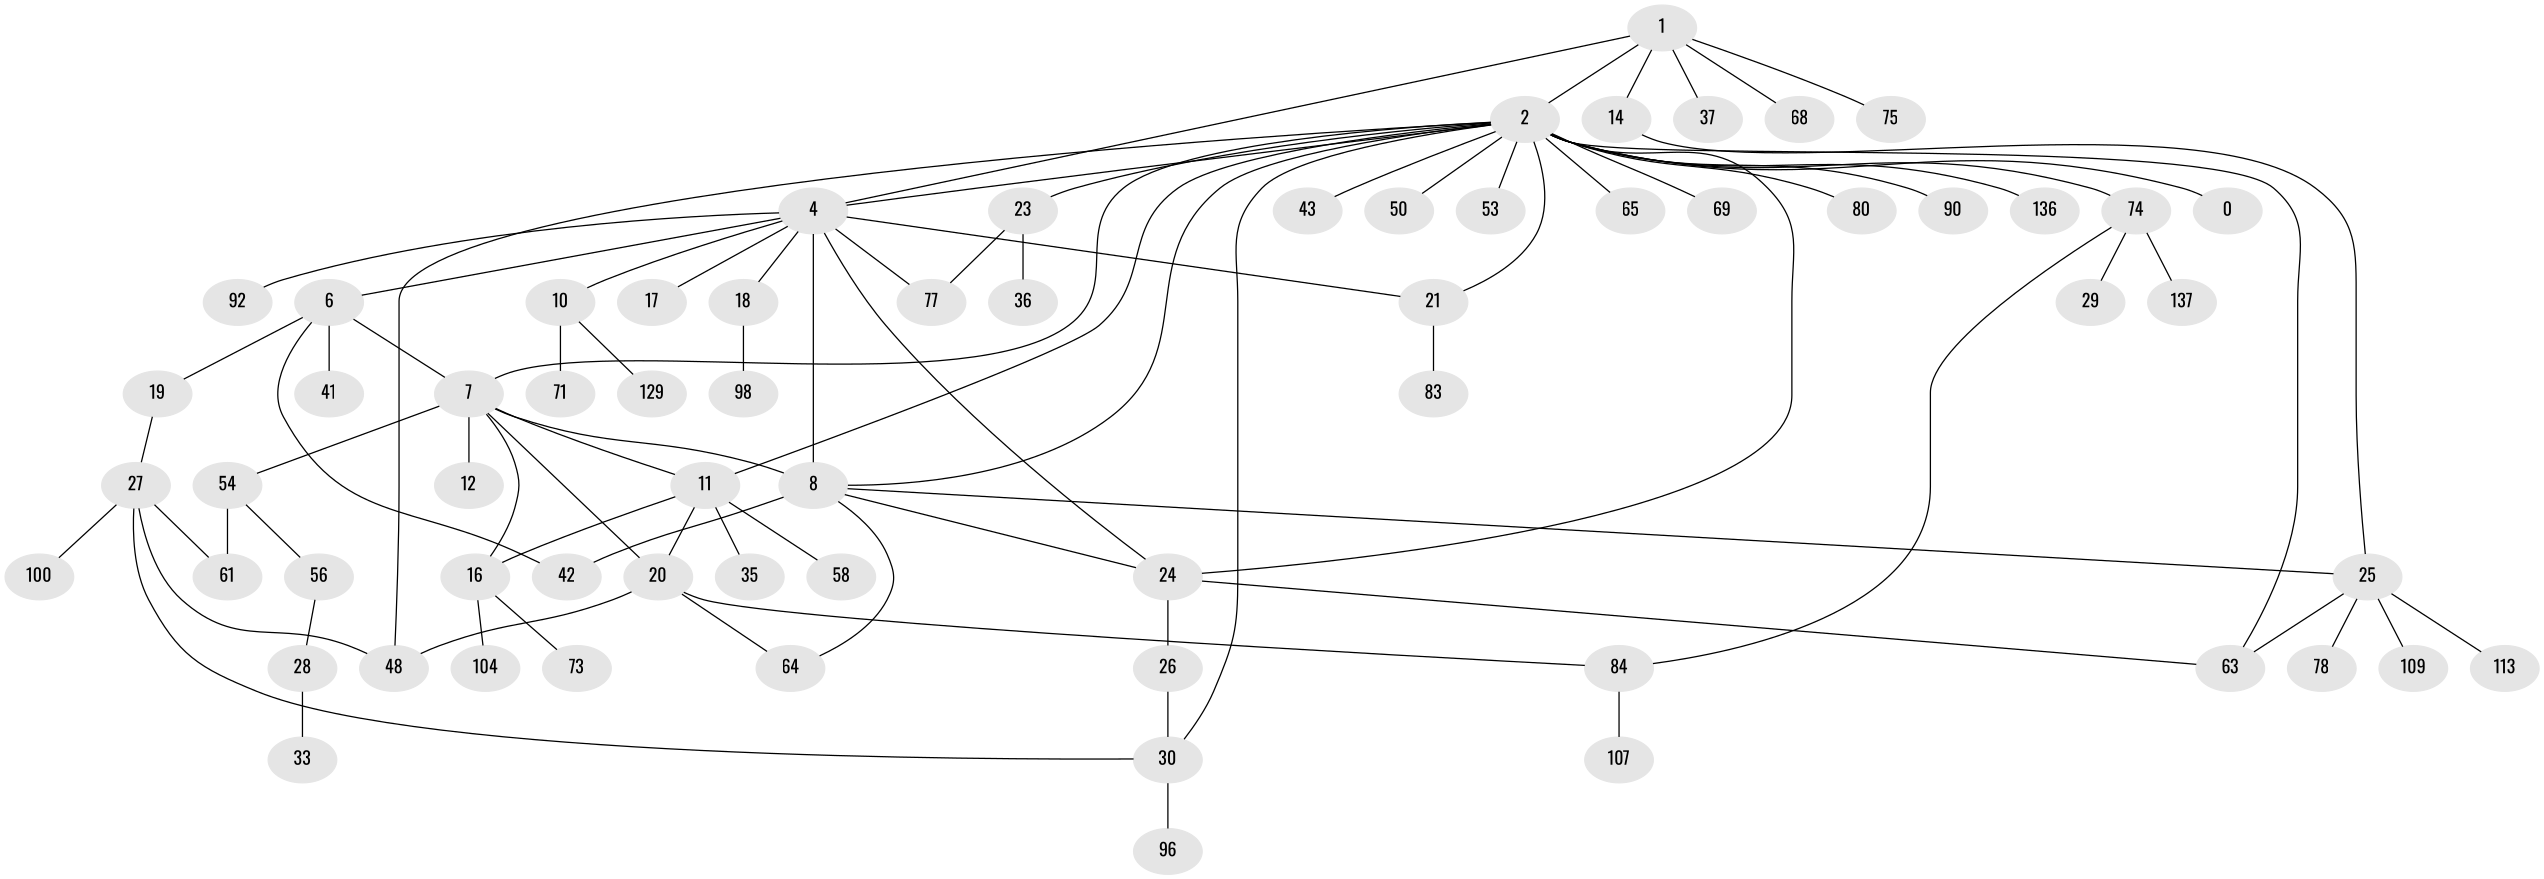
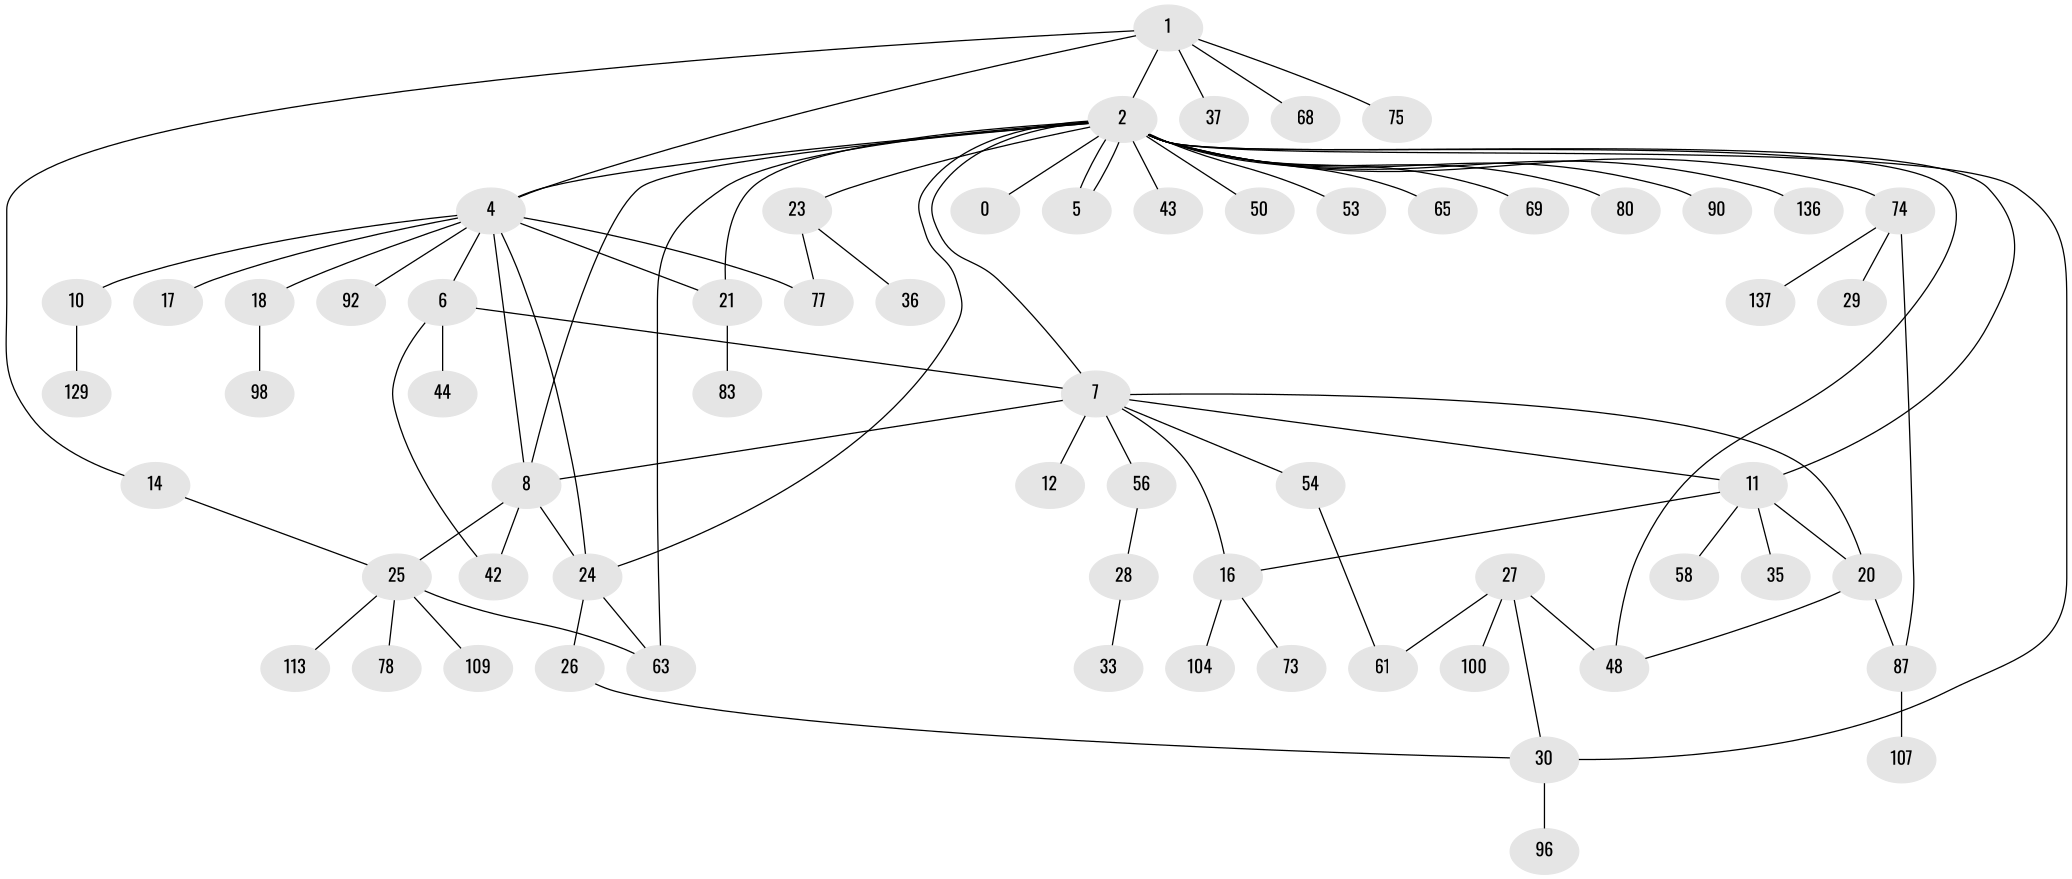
node "5": added
node "19": removed
node "41": label "41" -> "44"
node "71": removed
edge "54" -- "56": now "7" -- "56"
node "64": removed
node "84": label "84" -> "87"
